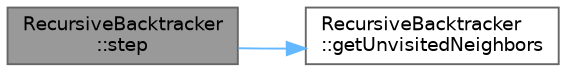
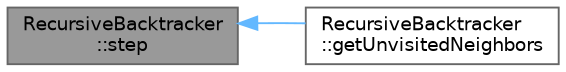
edge "RecursiveBacktracker ::step" -> "RecursiveBacktracker ::getUnvisitedNeighbors": reversed
